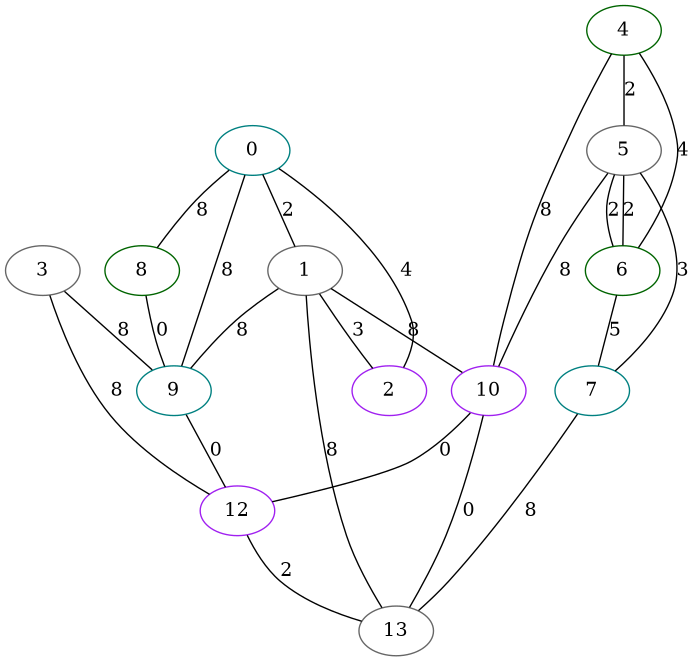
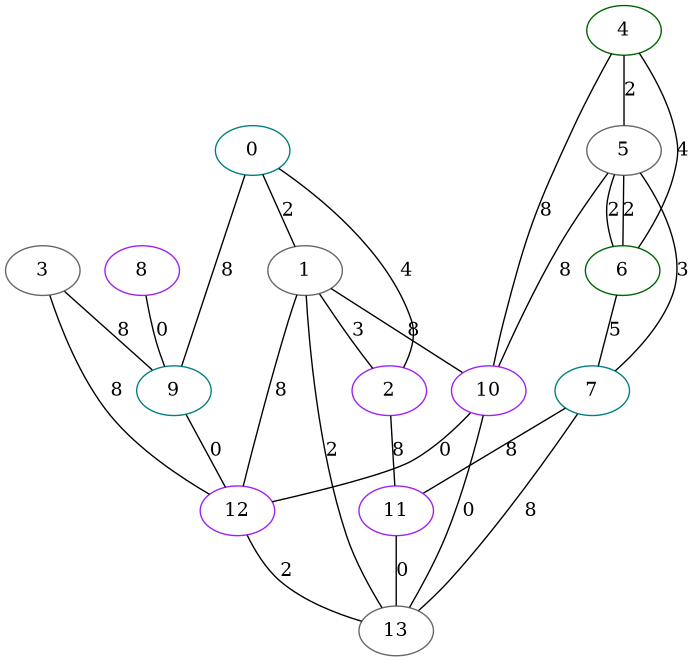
edge "0" -- "8": removed, label "8"
node "8": color darkgreen -> purple
edge "1" -- "9": now "1" -- "12"
edge "1" -- "13": label "8" -> "2"
node "11": added
